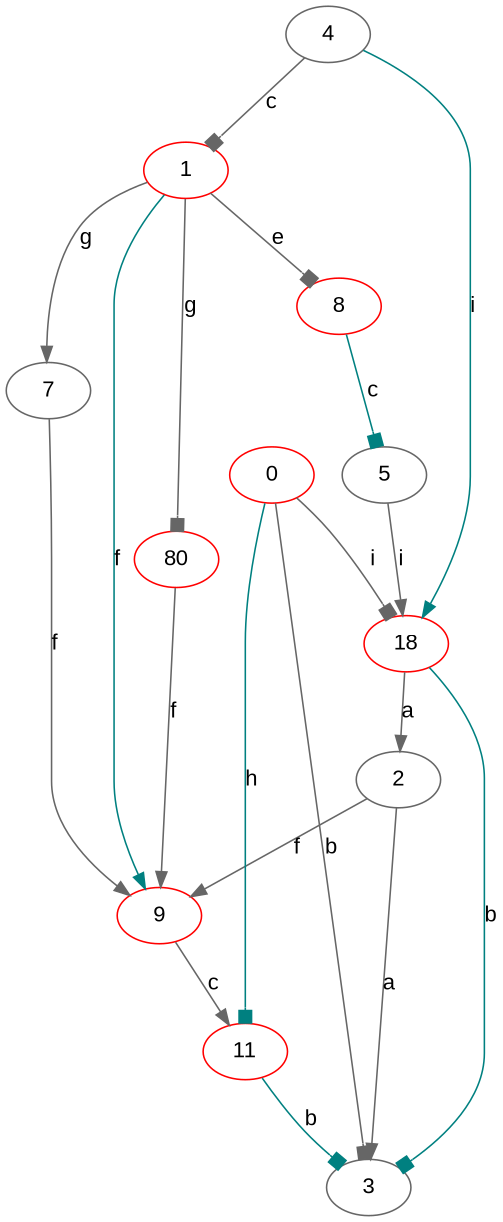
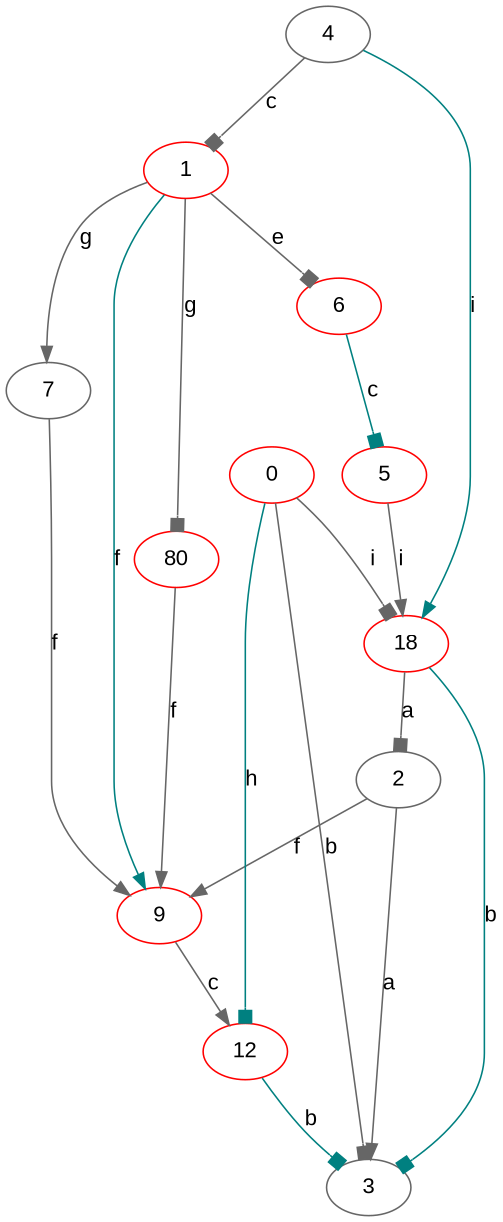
node "8": label "8" -> "6"
node "5": color gray40 -> red
edge "18" -> "2": arrowhead normal -> box
node "11": label "11" -> "12"
